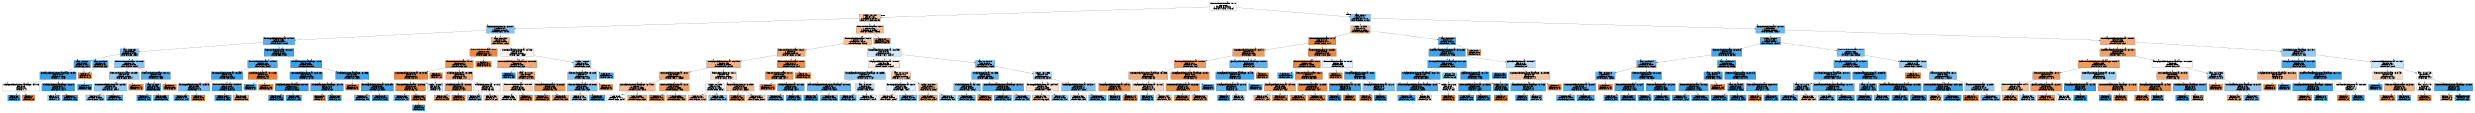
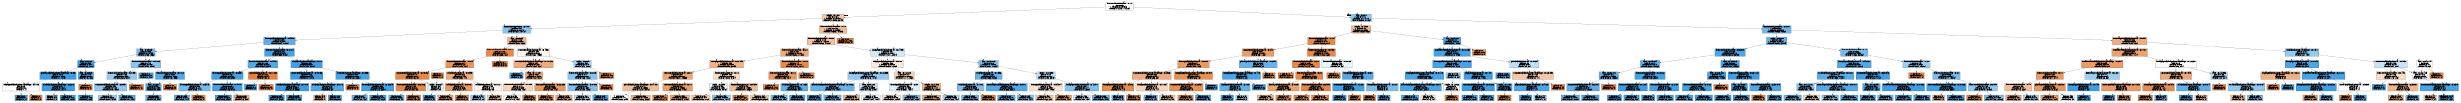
edge "date <= 82.28 gini = 0.026 samples = 1977 value = [26, 1951]" -> "gini = 0.0 samples = 15 value = [15, 0]": now "date <= 82.28 gini = 0.026 samples = 1977 value = [26, 1951]" -> "date <= 88.929 gini = 0.179 samples = 151 value = [15, 136]"
node "gini = 0.0 samples = 158 value = [158, 0]": fillcolor #399de5f1 -> #e58139ff
node "gini = 0.0 samples = 2308 value = [2308, 0]": fillcolor #399de5f1 -> #e58139ff
edge "date <= 260.425 gini = 0.372 samples = 235 value = [58, 177]" -> "date <= 241.148 gini = 0.5 samples = 101 value = [49, 52]": reversed
edge "date <= 228.0 gini = 0.159 samples = 1093 value = [95, 998]" -> "gini = 0.01 samples = 410 value = [2, 408]": reversed
node "gini = 0.279 samples = 787 value = [132, 655]": fillcolor #399de5cc -> #e581399a
node "gini = 0.434 samples = 602 value = [192, 410]": fillcolor #399de588 -> #e58139c6
node "gini = 0.276 samples = 296 value = [247, 49]": fillcolor #e58139cc -> #399de5ec
edge "gini = 0.022 samples = 443 value = [438, 5]" -> "gini = 0.0 samples = 5 value = [0, 5]": now "weight <= 0.084 gini = 0.494 samples = 9 value = [4, 5]" -> "gini = 0.0 samples = 5 value = [0, 5]"
